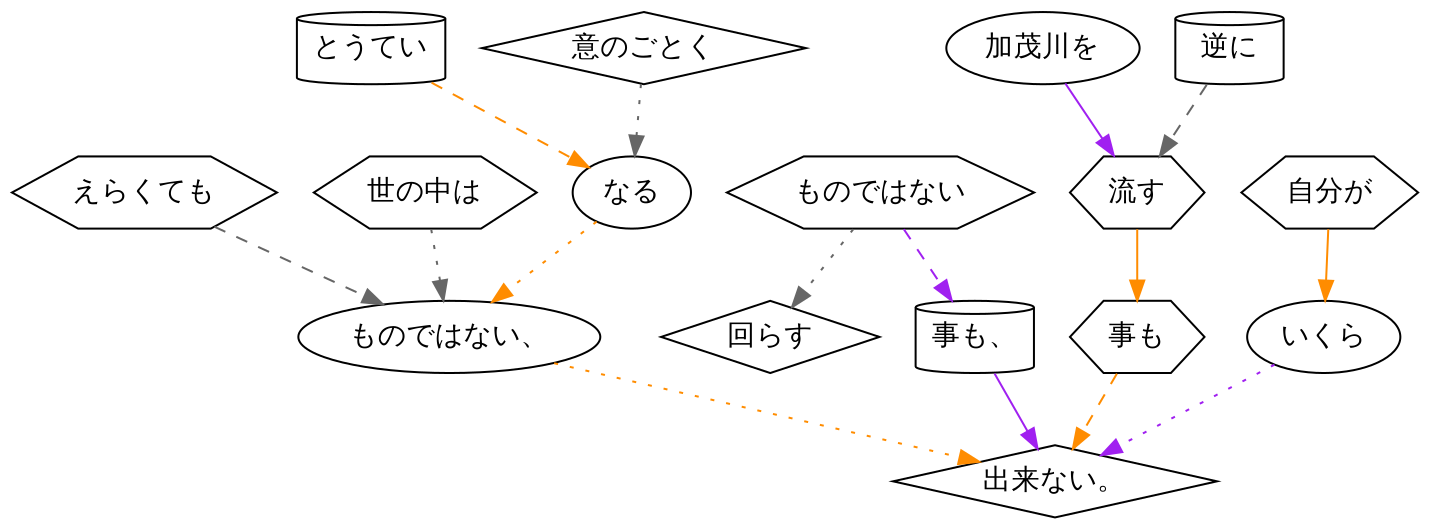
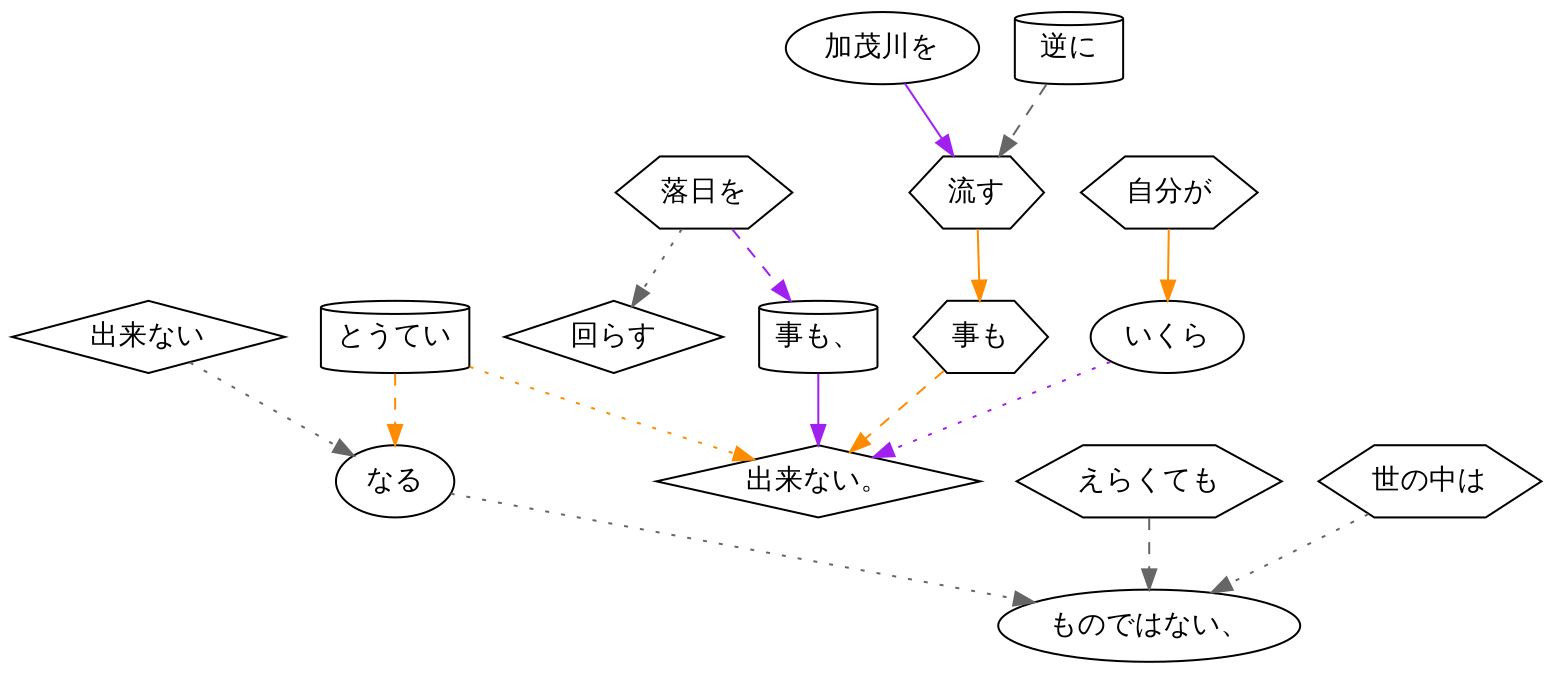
node "意のごとく": label "意のごとく" -> "出来ない"
node "ものではない": label "ものではない" -> "落日を"
edge "なる" -> "ものではない、": color darkorange -> gray40
edge "ものではない、" -> "出来ない。": now "とうてい" -> "出来ない。"
